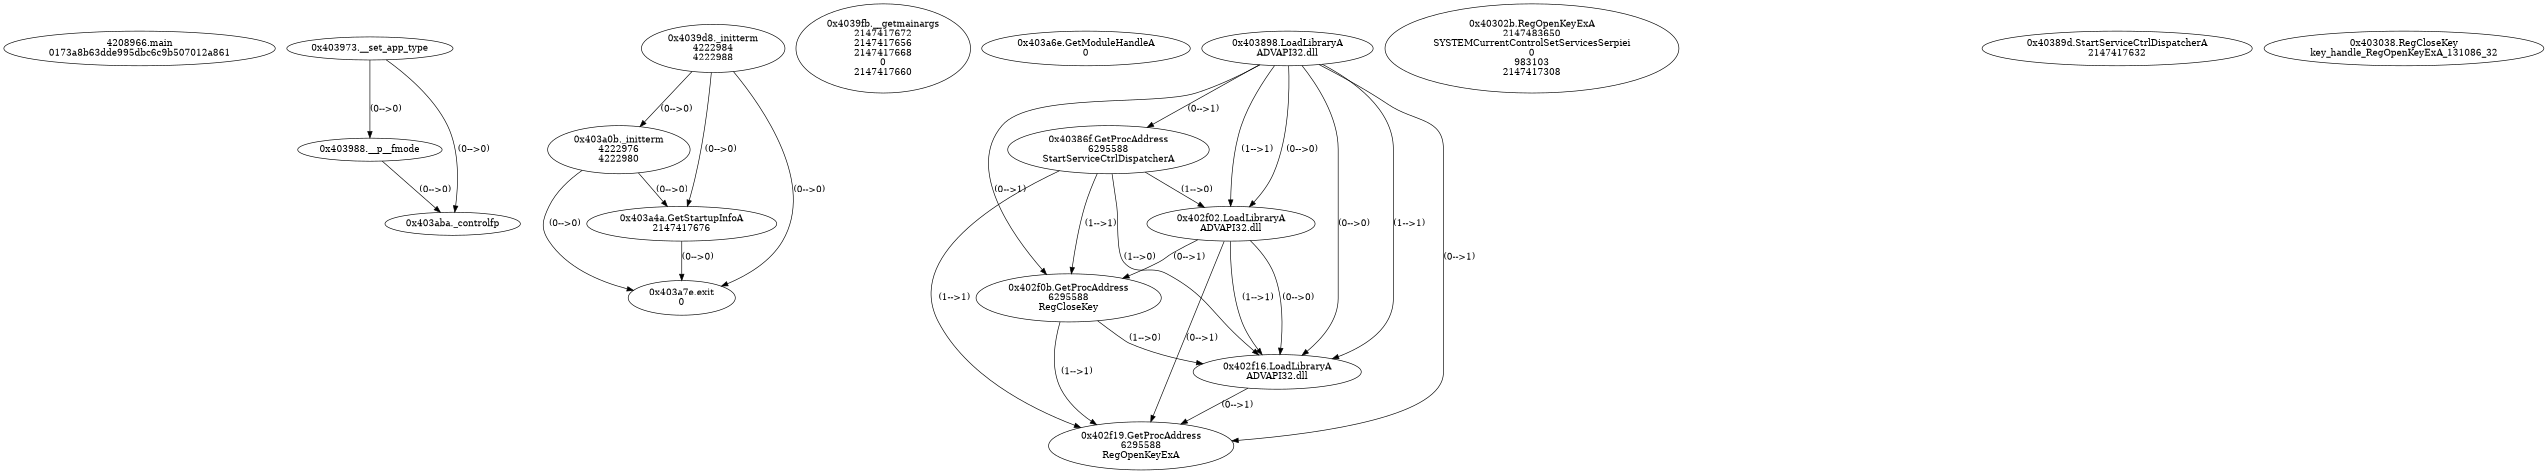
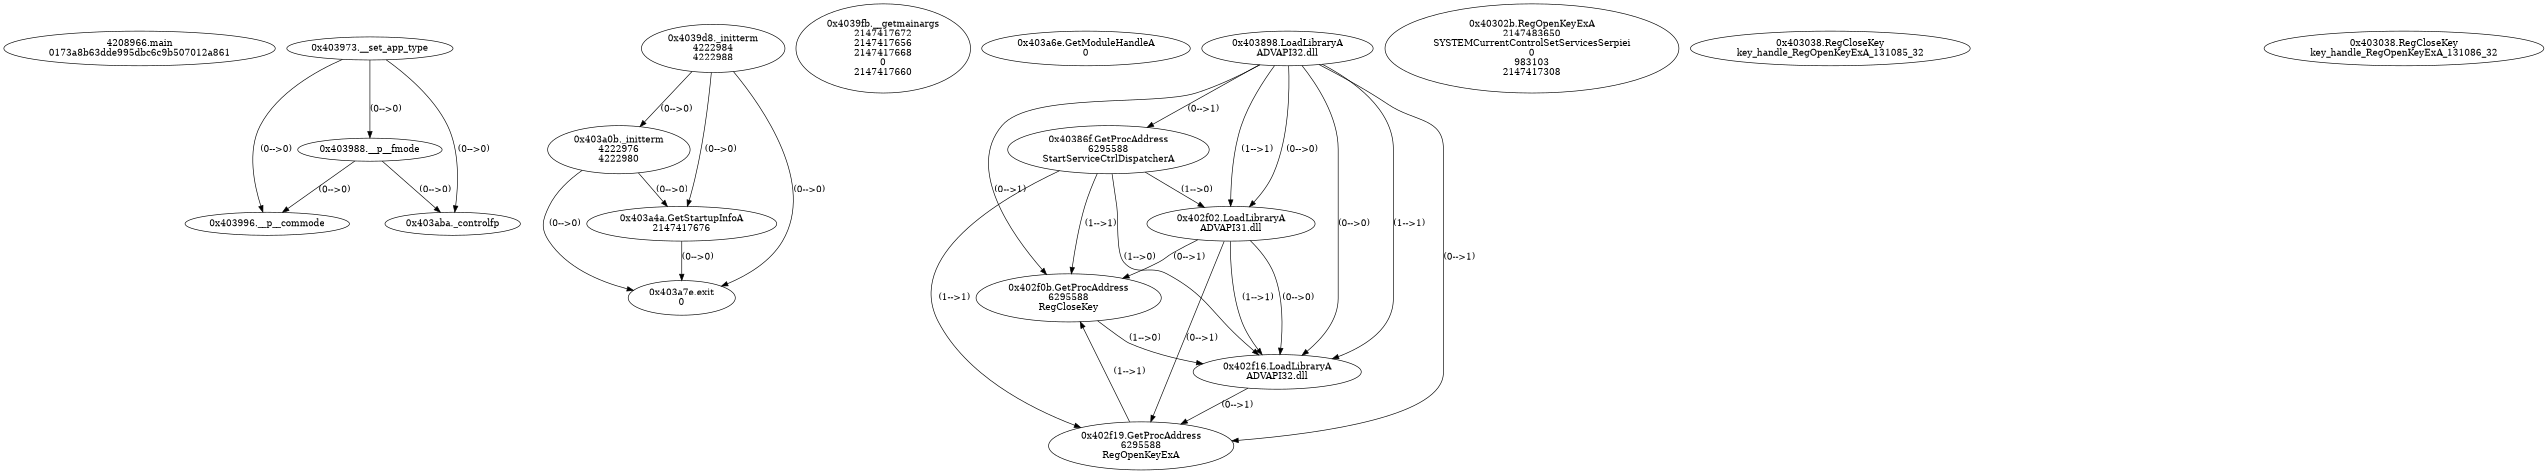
node "0x403038.RegCloseKey key_handle_RegOpenKeyExA_131085_32": added
node "0x40389d.StartServiceCtrlDispatcherA 2147417632": removed
node "0x403996.__p__commode": added
node "0x402f02.LoadLibraryA ADVAPI32.dll": label "0x402f02.LoadLibraryA ADVAPI32.dll" -> "0x402f02.LoadLibraryA ADVAPI31.dll"
edge "0x402f0b.GetProcAddress 6295588 RegCloseKey" -> "0x402f19.GetProcAddress 6295588 RegOpenKeyExA": reversed
